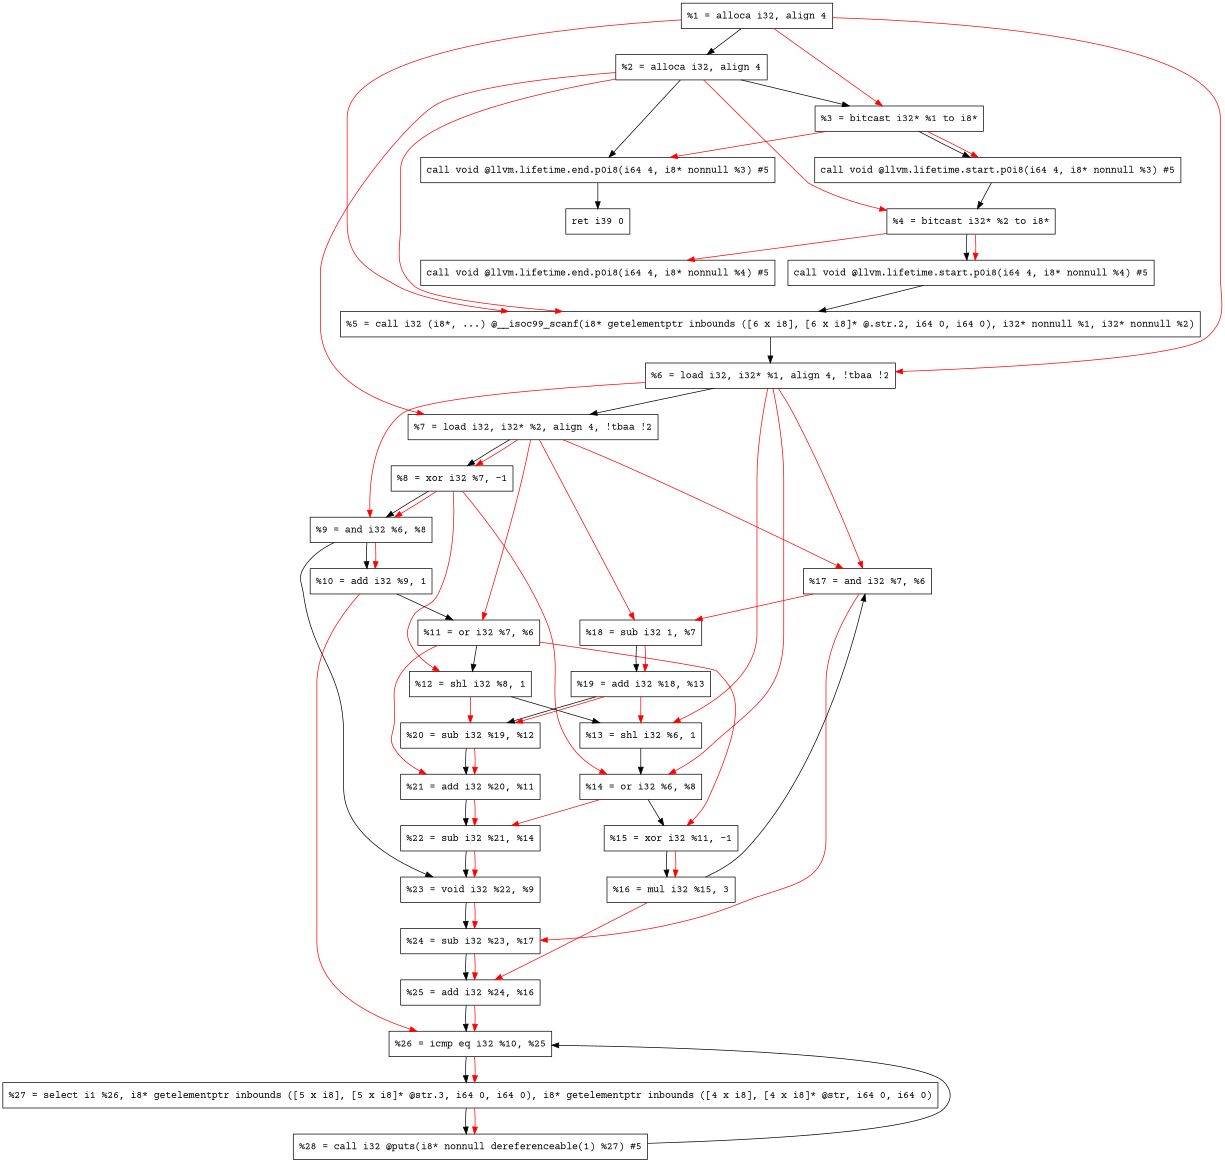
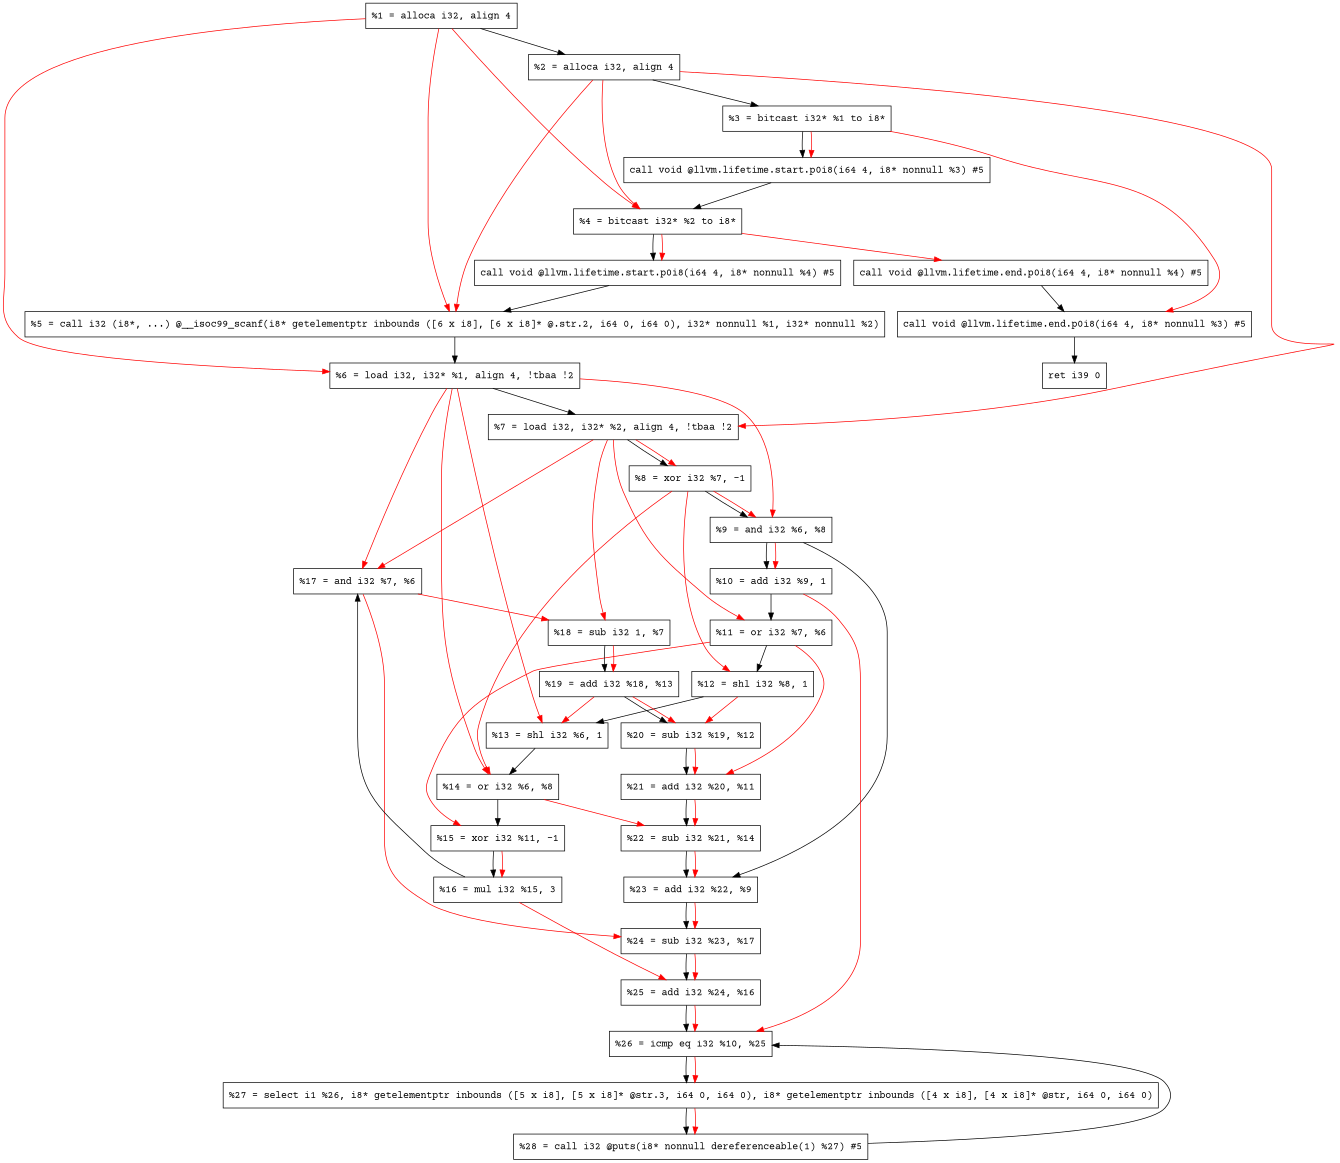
edge "%1 = alloca i32, align 4" -> "%3 = bitcast i32* %1 to i8*": now "%1 = alloca i32, align 4" -> "%4 = bitcast i32* %2 to i8*"
edge "%2 = alloca i32, align 4" -> "call void @llvm.lifetime.end.p0i8(i64 4, i8* nonnull %3) #5": now "call void @llvm.lifetime.end.p0i8(i64 4, i8* nonnull %4) #5" -> "call void @llvm.lifetime.end.p0i8(i64 4, i8* nonnull %3) #5"
node "%23 = void i32 %22, %9": label "%23 = void i32 %22, %9" -> "%23 = add i32 %22, %9"
